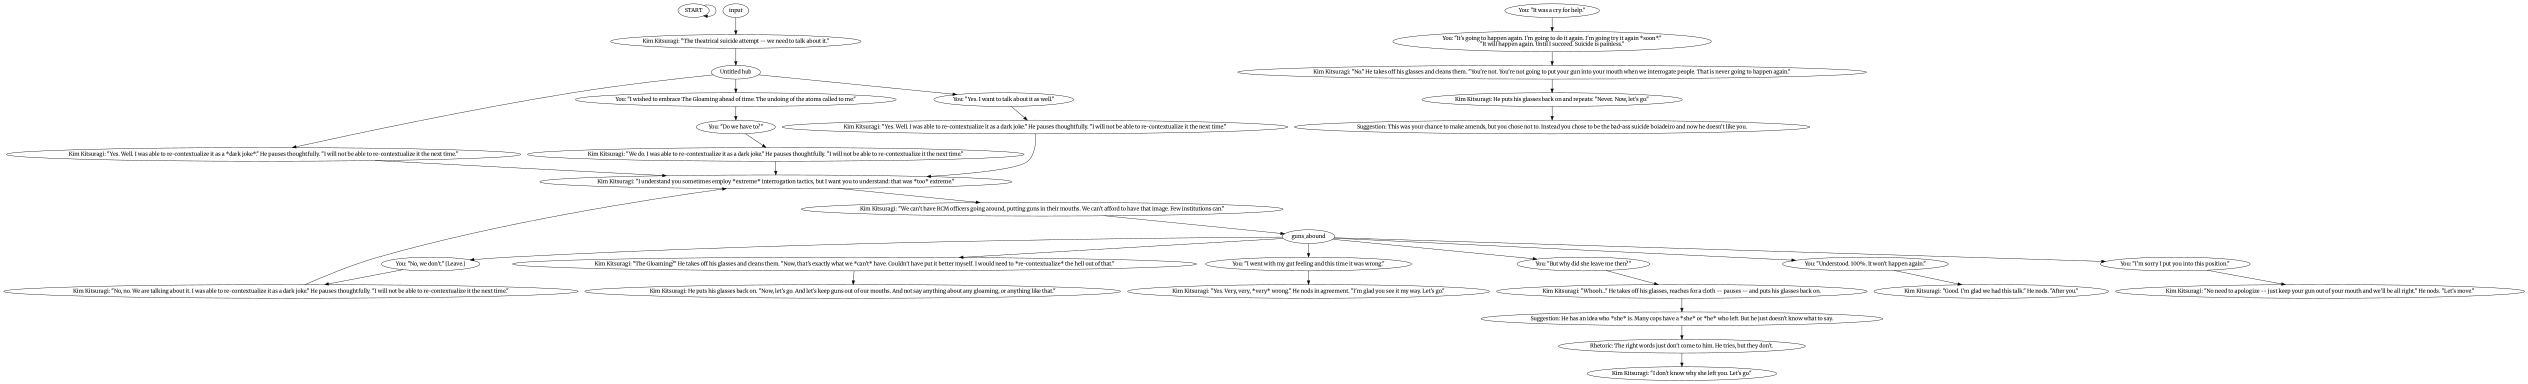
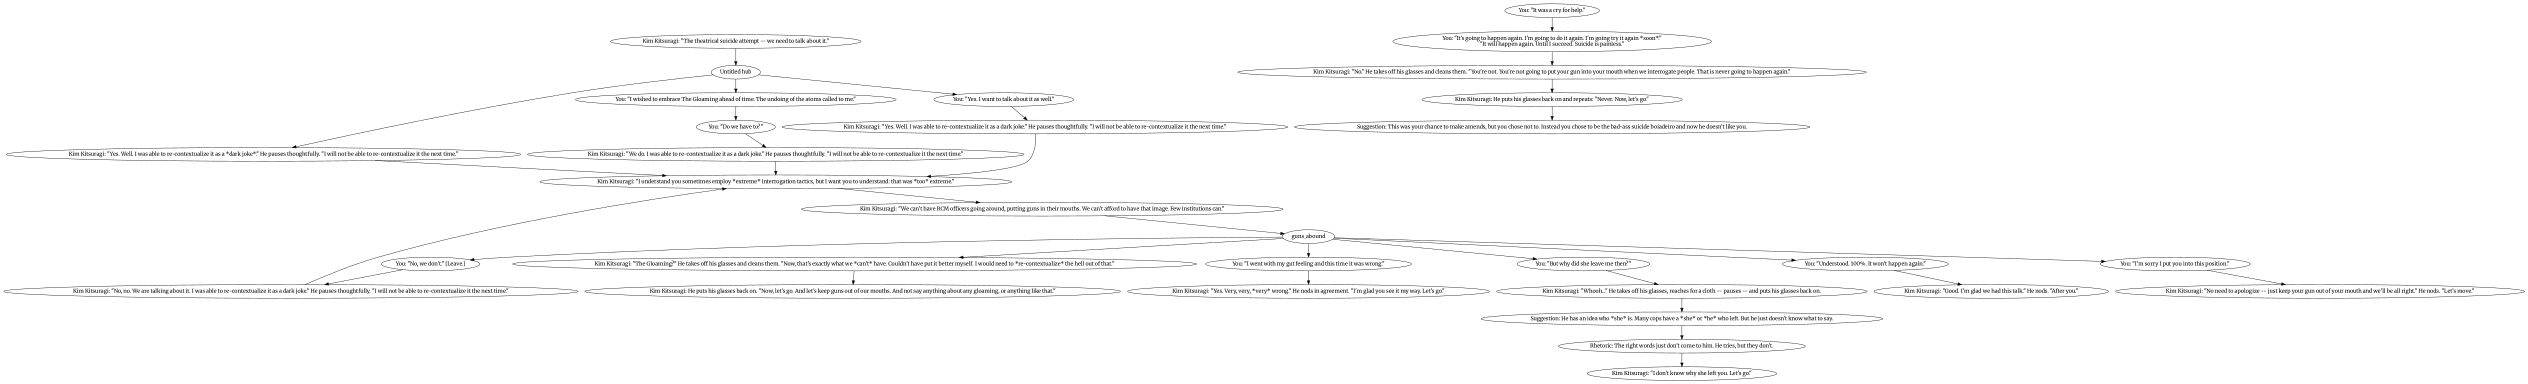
node "START": removed
node "input": removed
